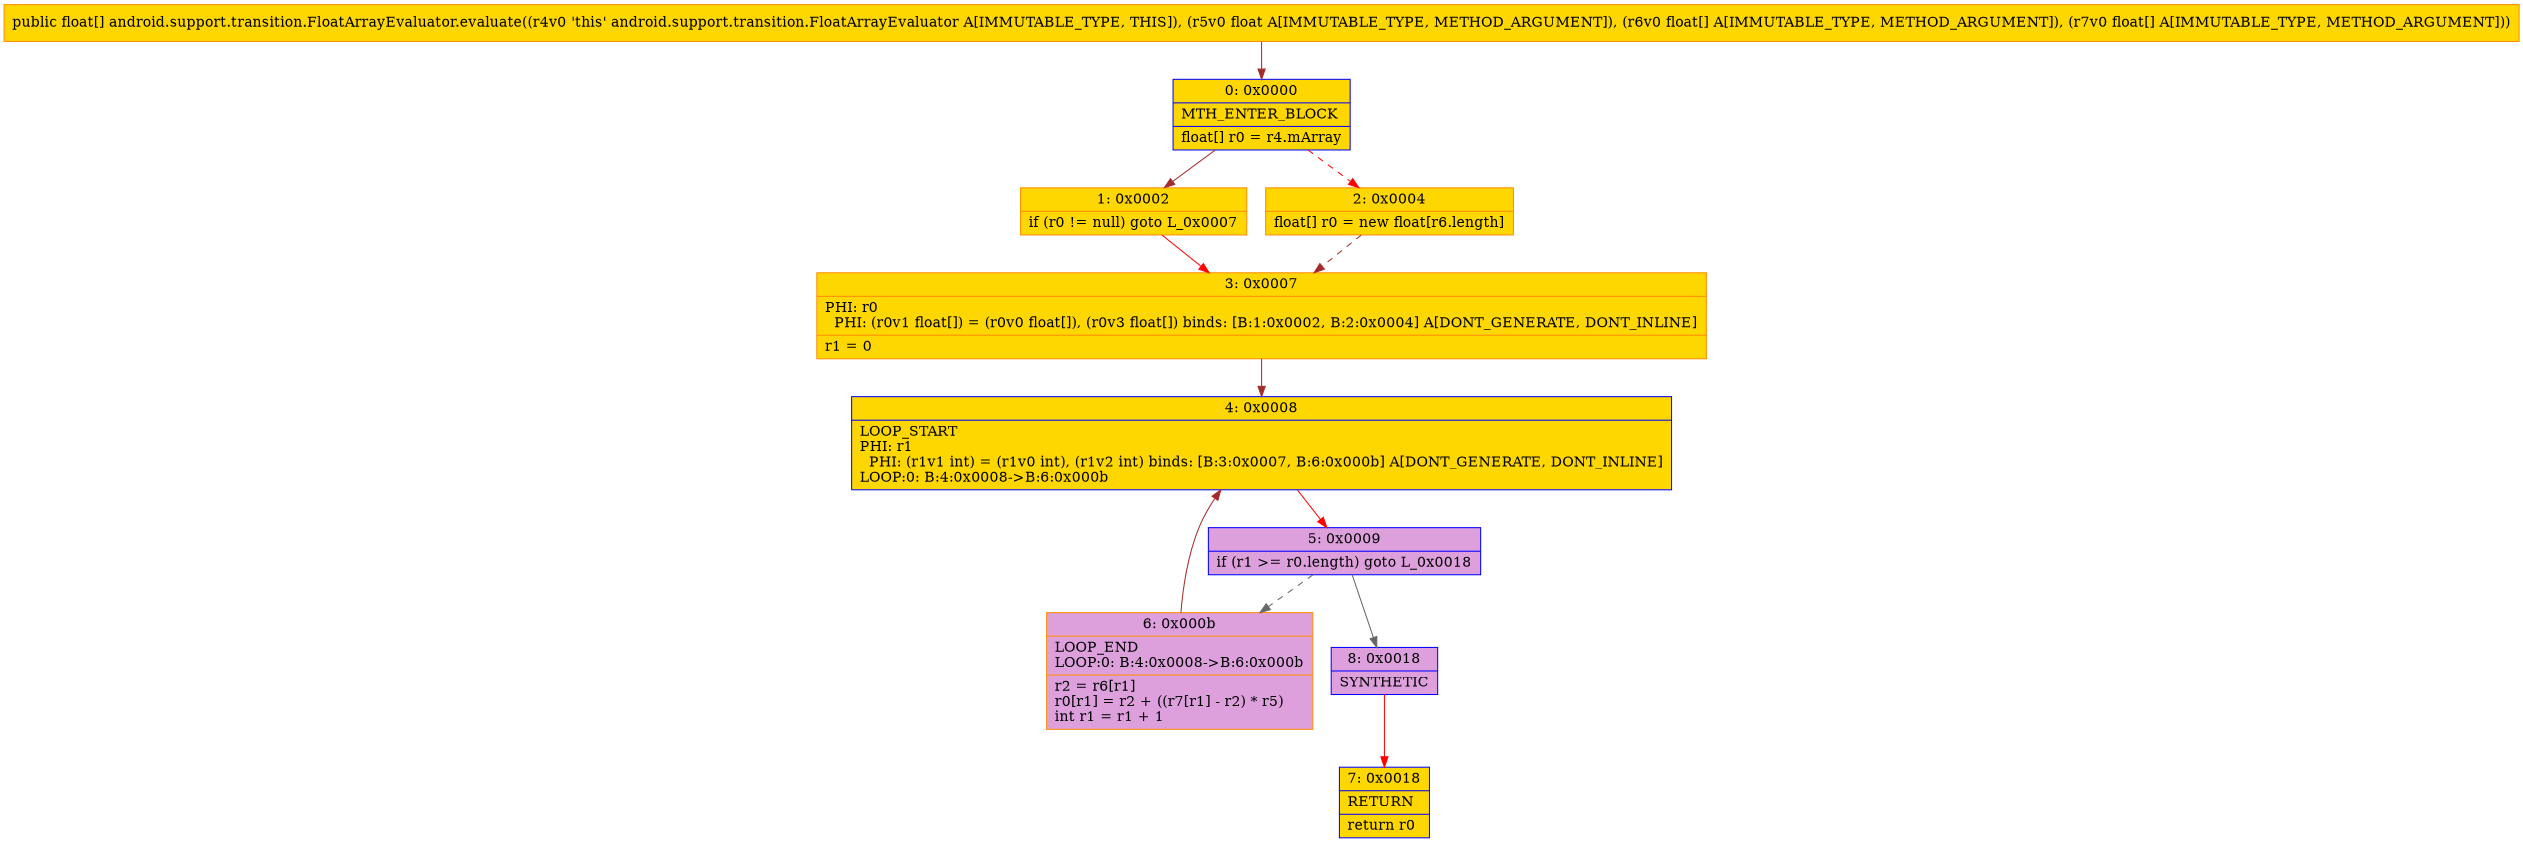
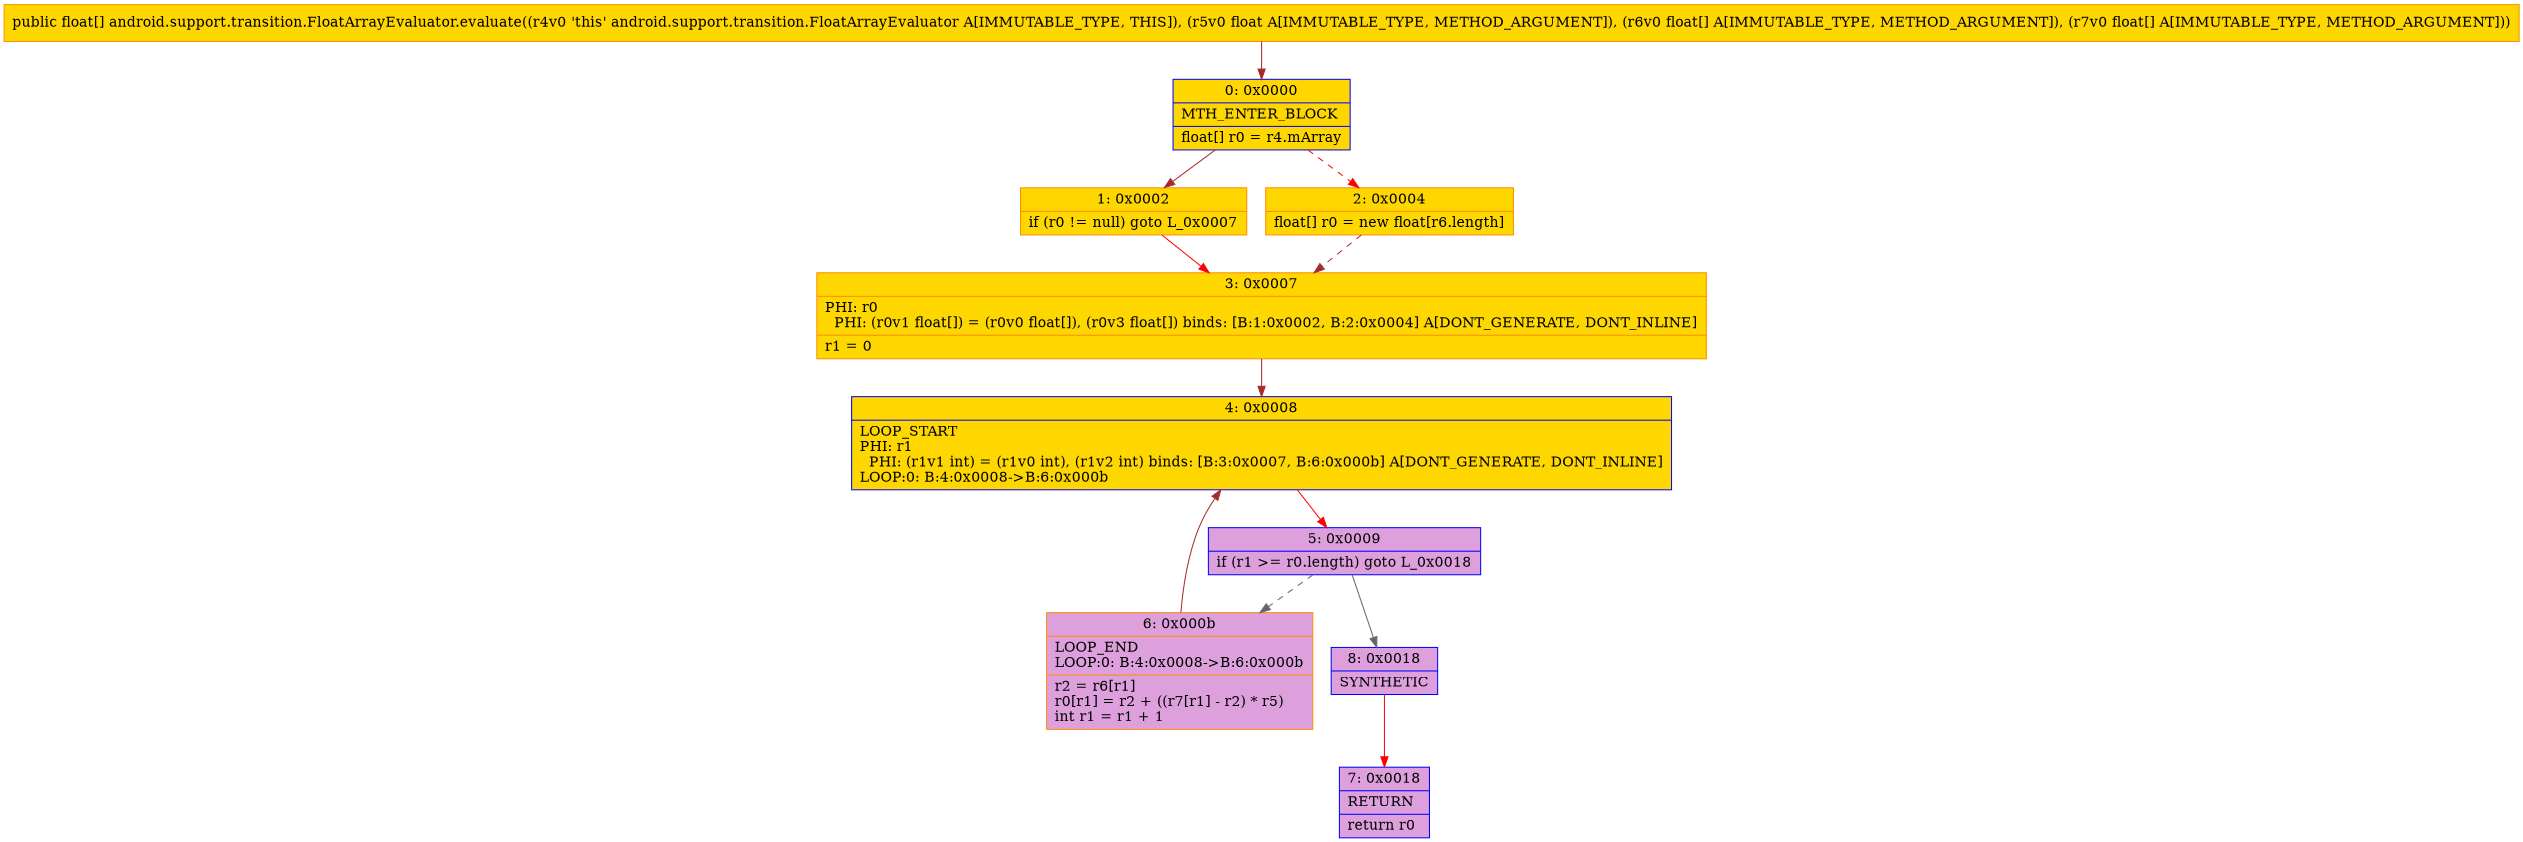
node "7: 0x0018": fillcolor gold -> plum
